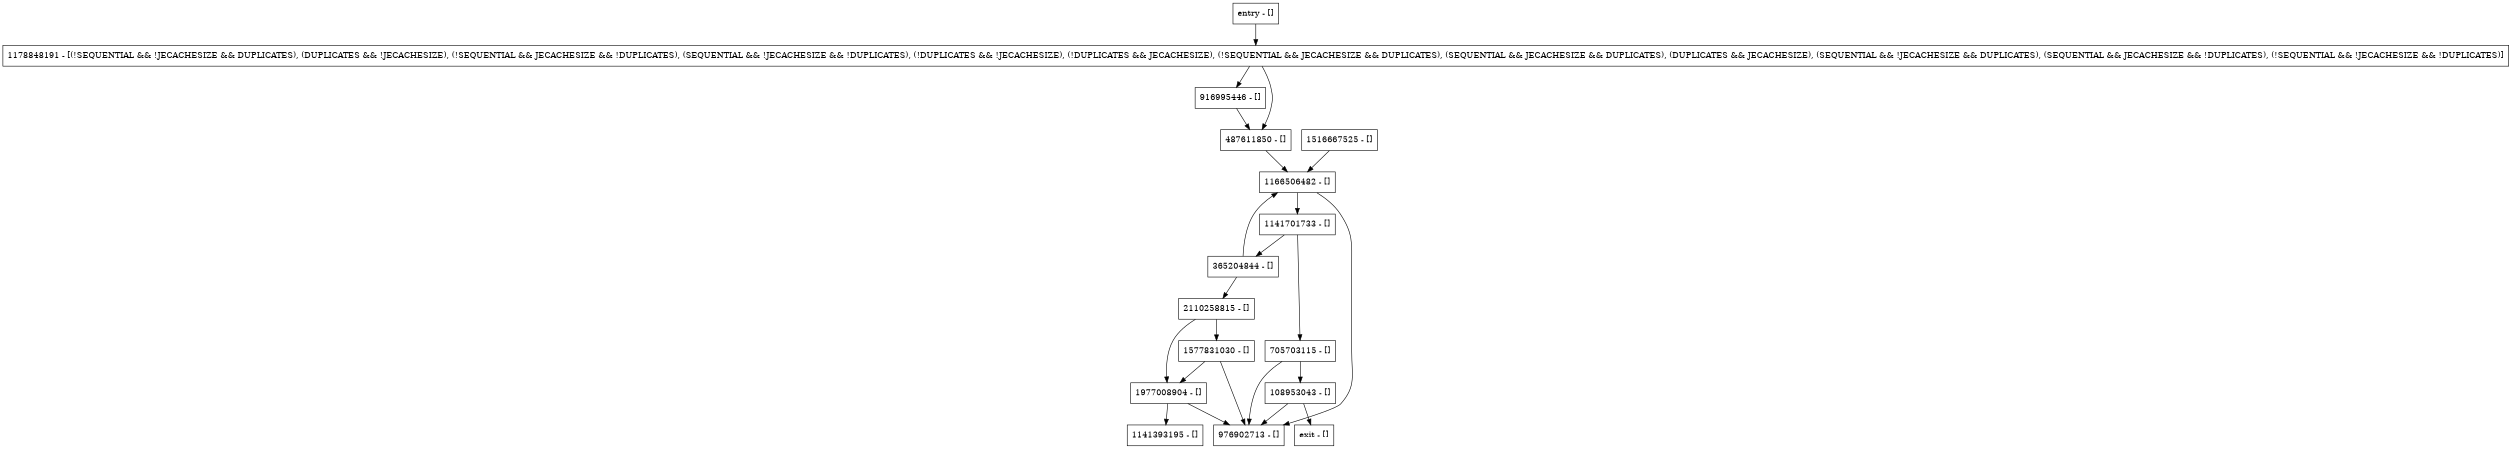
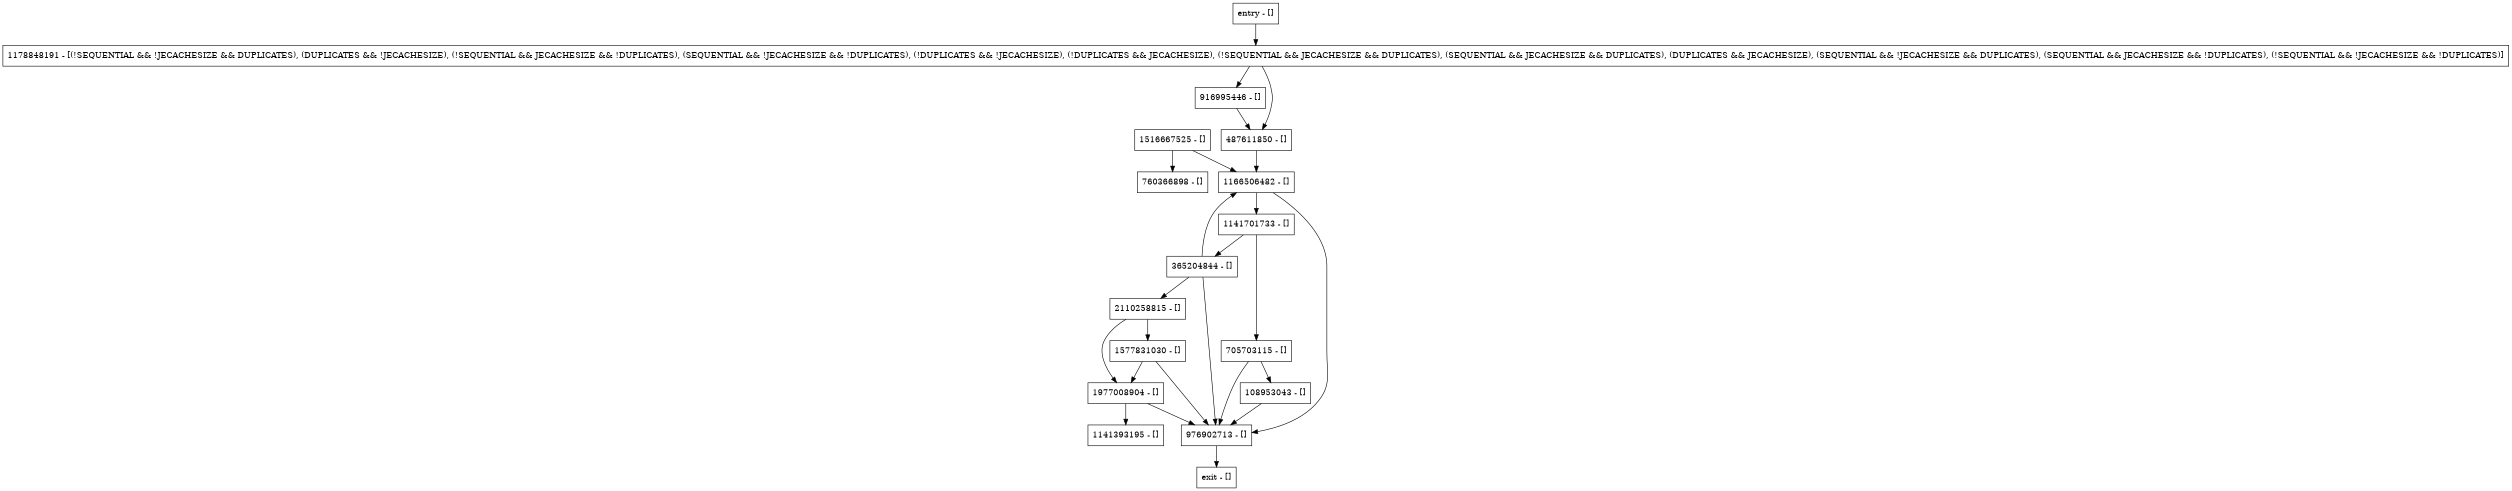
node "760366898 - []": added
edge "365204844 - []" -> "976902713 - []": added
edge "108953043 - []" -> "exit - []": now "976902713 - []" -> "exit - []"
